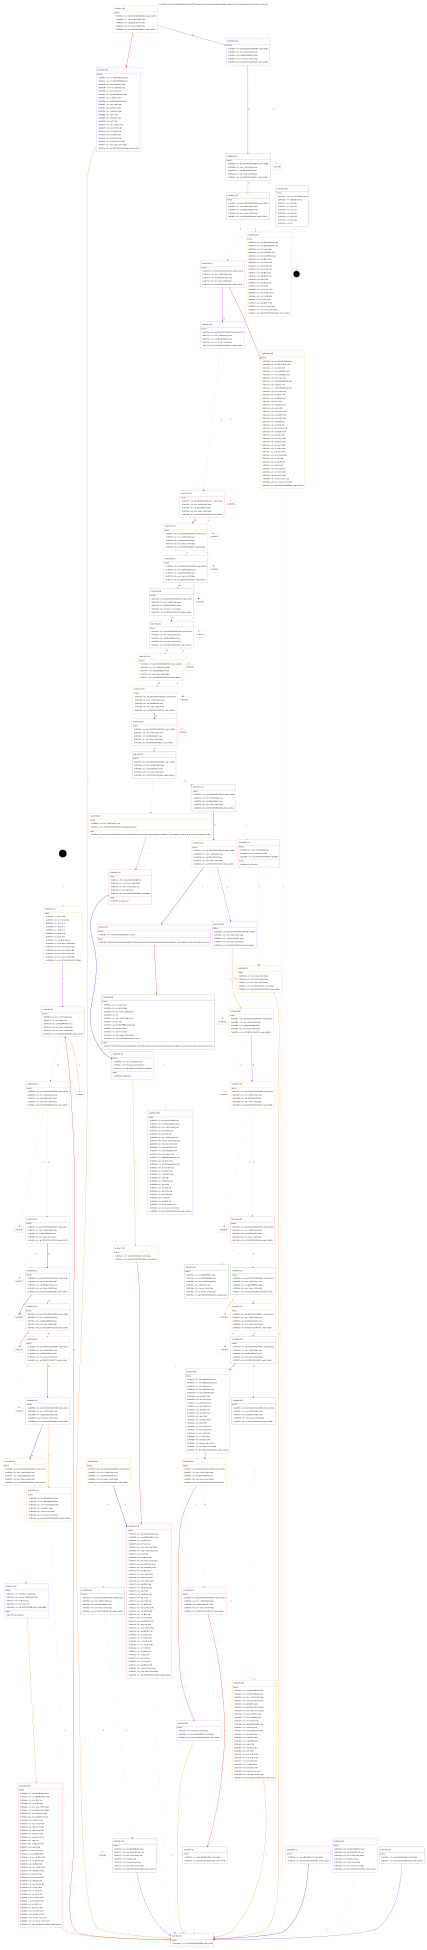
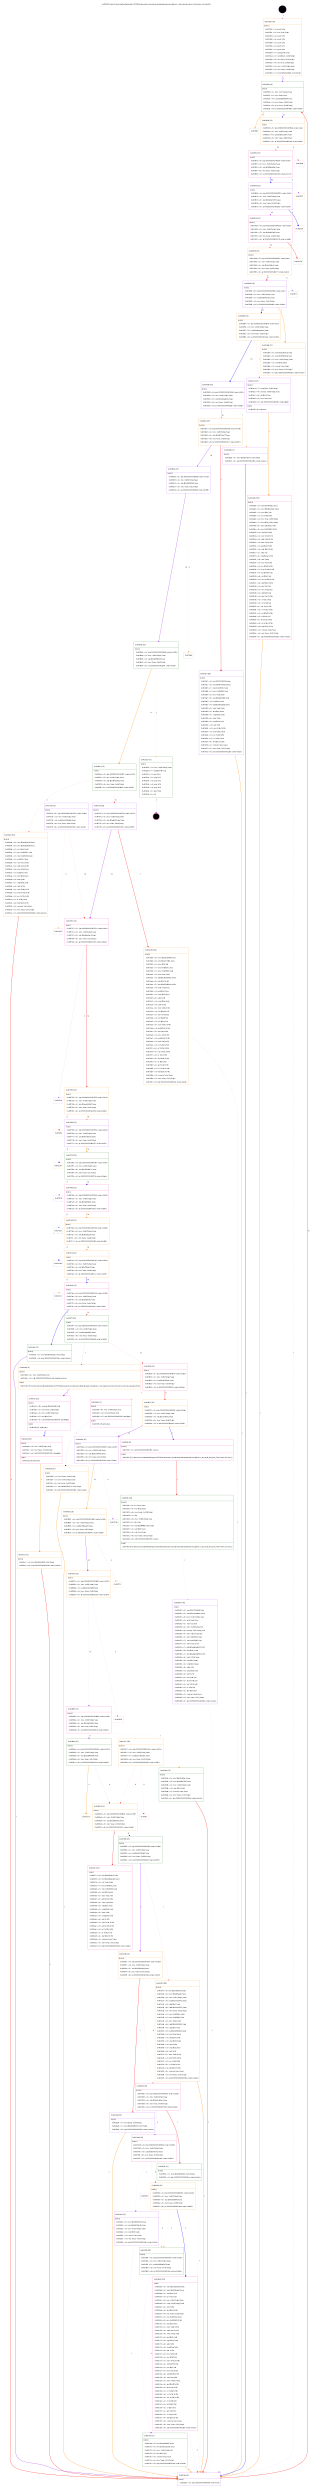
edge "0x401705 [25]" -> "0x40171e [25]": now "0x401705 [25]" -> "0x401737 [25]"
node "0x401688 [25]": added
edge "0x4017b4 [25]" -> "0x4017cd [25]": style bold -> dotted
edge "0x401818 [25]" -> "0x401831 [25]": color blue -> red
node "0x4015bf [26]": color purple -> darkgreen
edge "0x4018ae [25]" -> "0x4018c7 [25]": now "0x4018ae [25]" -> "0x4018e0 [25]"
edge "0x4017e6 [25]" -> "0x401e8c [12]": added, label "1"
node "0x4018e0 [25]": color darkgreen -> darkorange
edge "0x401ec7 [12]" -> "0x401bd3 [152]": now "0x401ec7 [12]" -> "0x4023be [5]"
edge "0x401a71 [83]" -> "0x401912 [25]": now "0x4018f9 [25]" -> "0x401912 [25]"
edge "0x401976 [25]" -> "0x40198f": reversed
edge "0x401b80 [83]" -> "0x4023be [5]": added, label "2"
edge "0x401c6b [27]" -> "0x4023be [5]": color purple -> darkorange
edge "0x4019cb [27]" -> "0x4023be [5]": added, label "1"
node "0x401944 [25]": added
